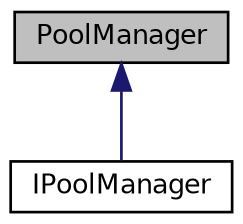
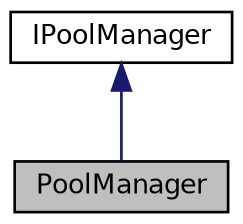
edge "IPoolManager" -> "PoolManager": reversed
